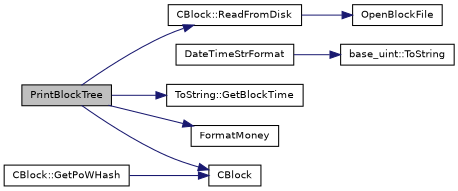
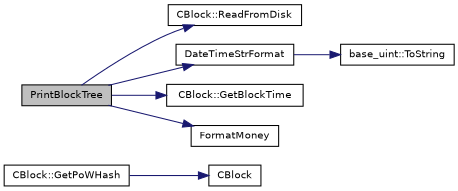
node "OpenBlockFile": removed
node "ToString::GetBlockTime": label "ToString::GetBlockTime" -> "CBlock::GetBlockTime"
edge "PrintBlockTree" -> "CBlock": now "PrintBlockTree" -> "DateTimeStrFormat"
